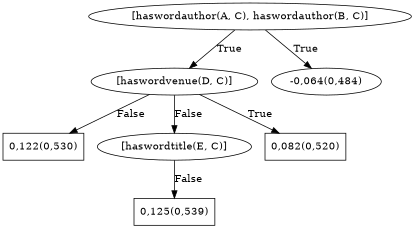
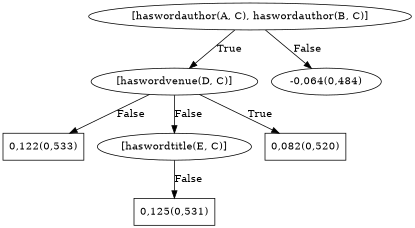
edge "[haswordauthor(A, C), haswordauthor(B, C)]" -> "-0,064(0,484)": label "True" -> "False"
node "0,122(0,530)": label "0,122(0,530)" -> "0,122(0,533)"
node "0,125(0,539)": label "0,125(0,539)" -> "0,125(0,531)"
